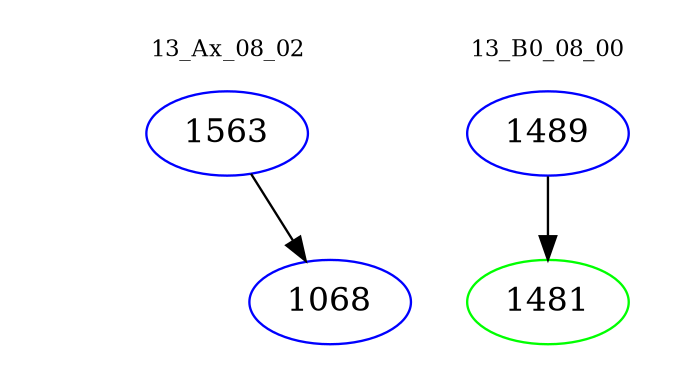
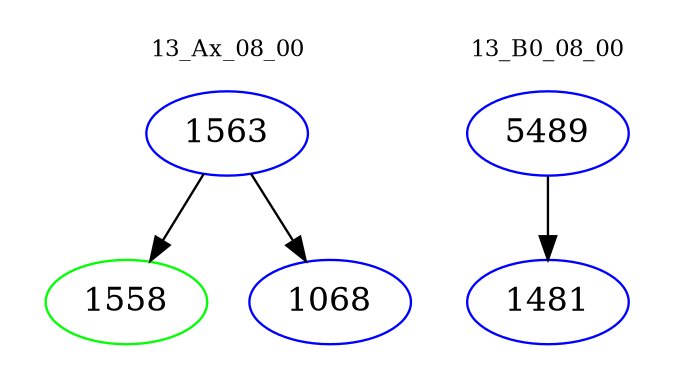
cluster "13_Ax_08_02": label "13_Ax_08_02" -> "13_Ax_08_00"
node "1489": label "1489" -> "5489"
node "1558": added
node "1481": color green -> blue
